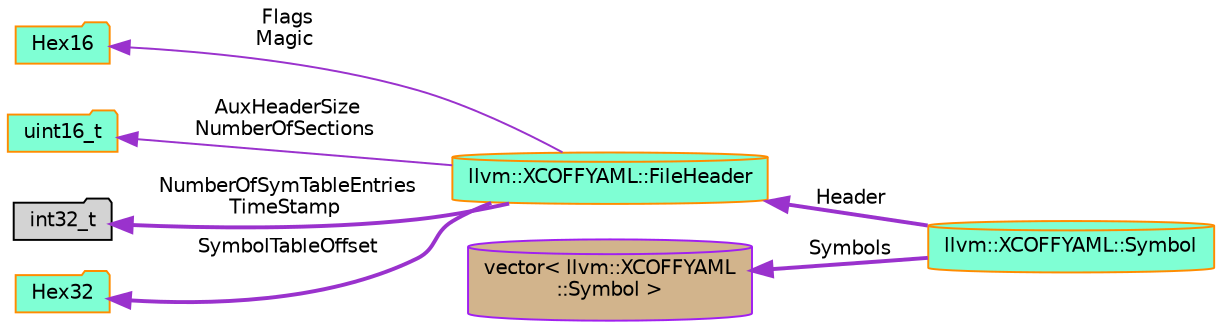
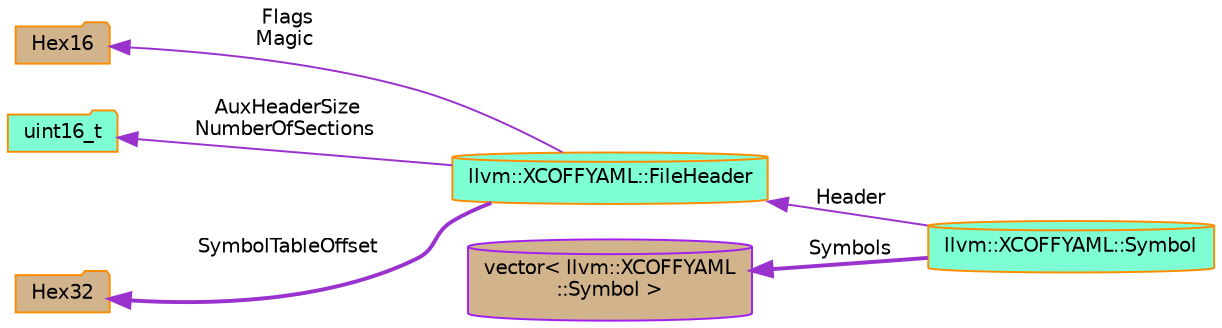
node "Hex16": fillcolor aquamarine -> tan
edge "llvm::XCOFFYAML::Symbol" -> "llvm::XCOFFYAML::FileHeader": style bold -> solid
node "int32_t": removed
node "Hex32": fillcolor aquamarine -> tan
